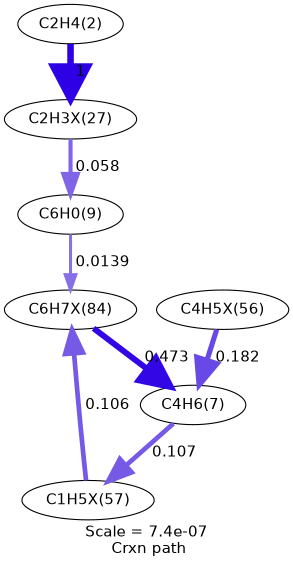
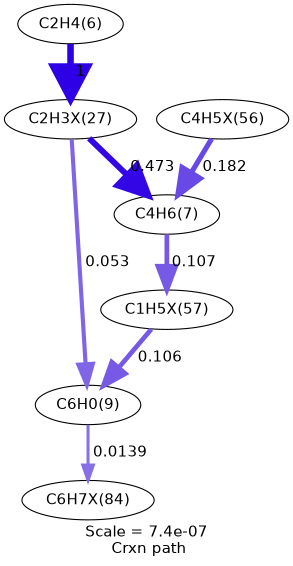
node "C2H4(2)": label "C2H4(2)" -> "C2H4(6)"
edge "C2H3X(27)" -> "C6H0(9)": label " 0.058" -> " 0.053"
edge "C6H7X(84)" -> "C4H6(7)": now "C2H3X(27)" -> "C4H6(7)"
edge "C1H5X(57)" -> "C6H7X(84)": now "C1H5X(57)" -> "C6H0(9)"
